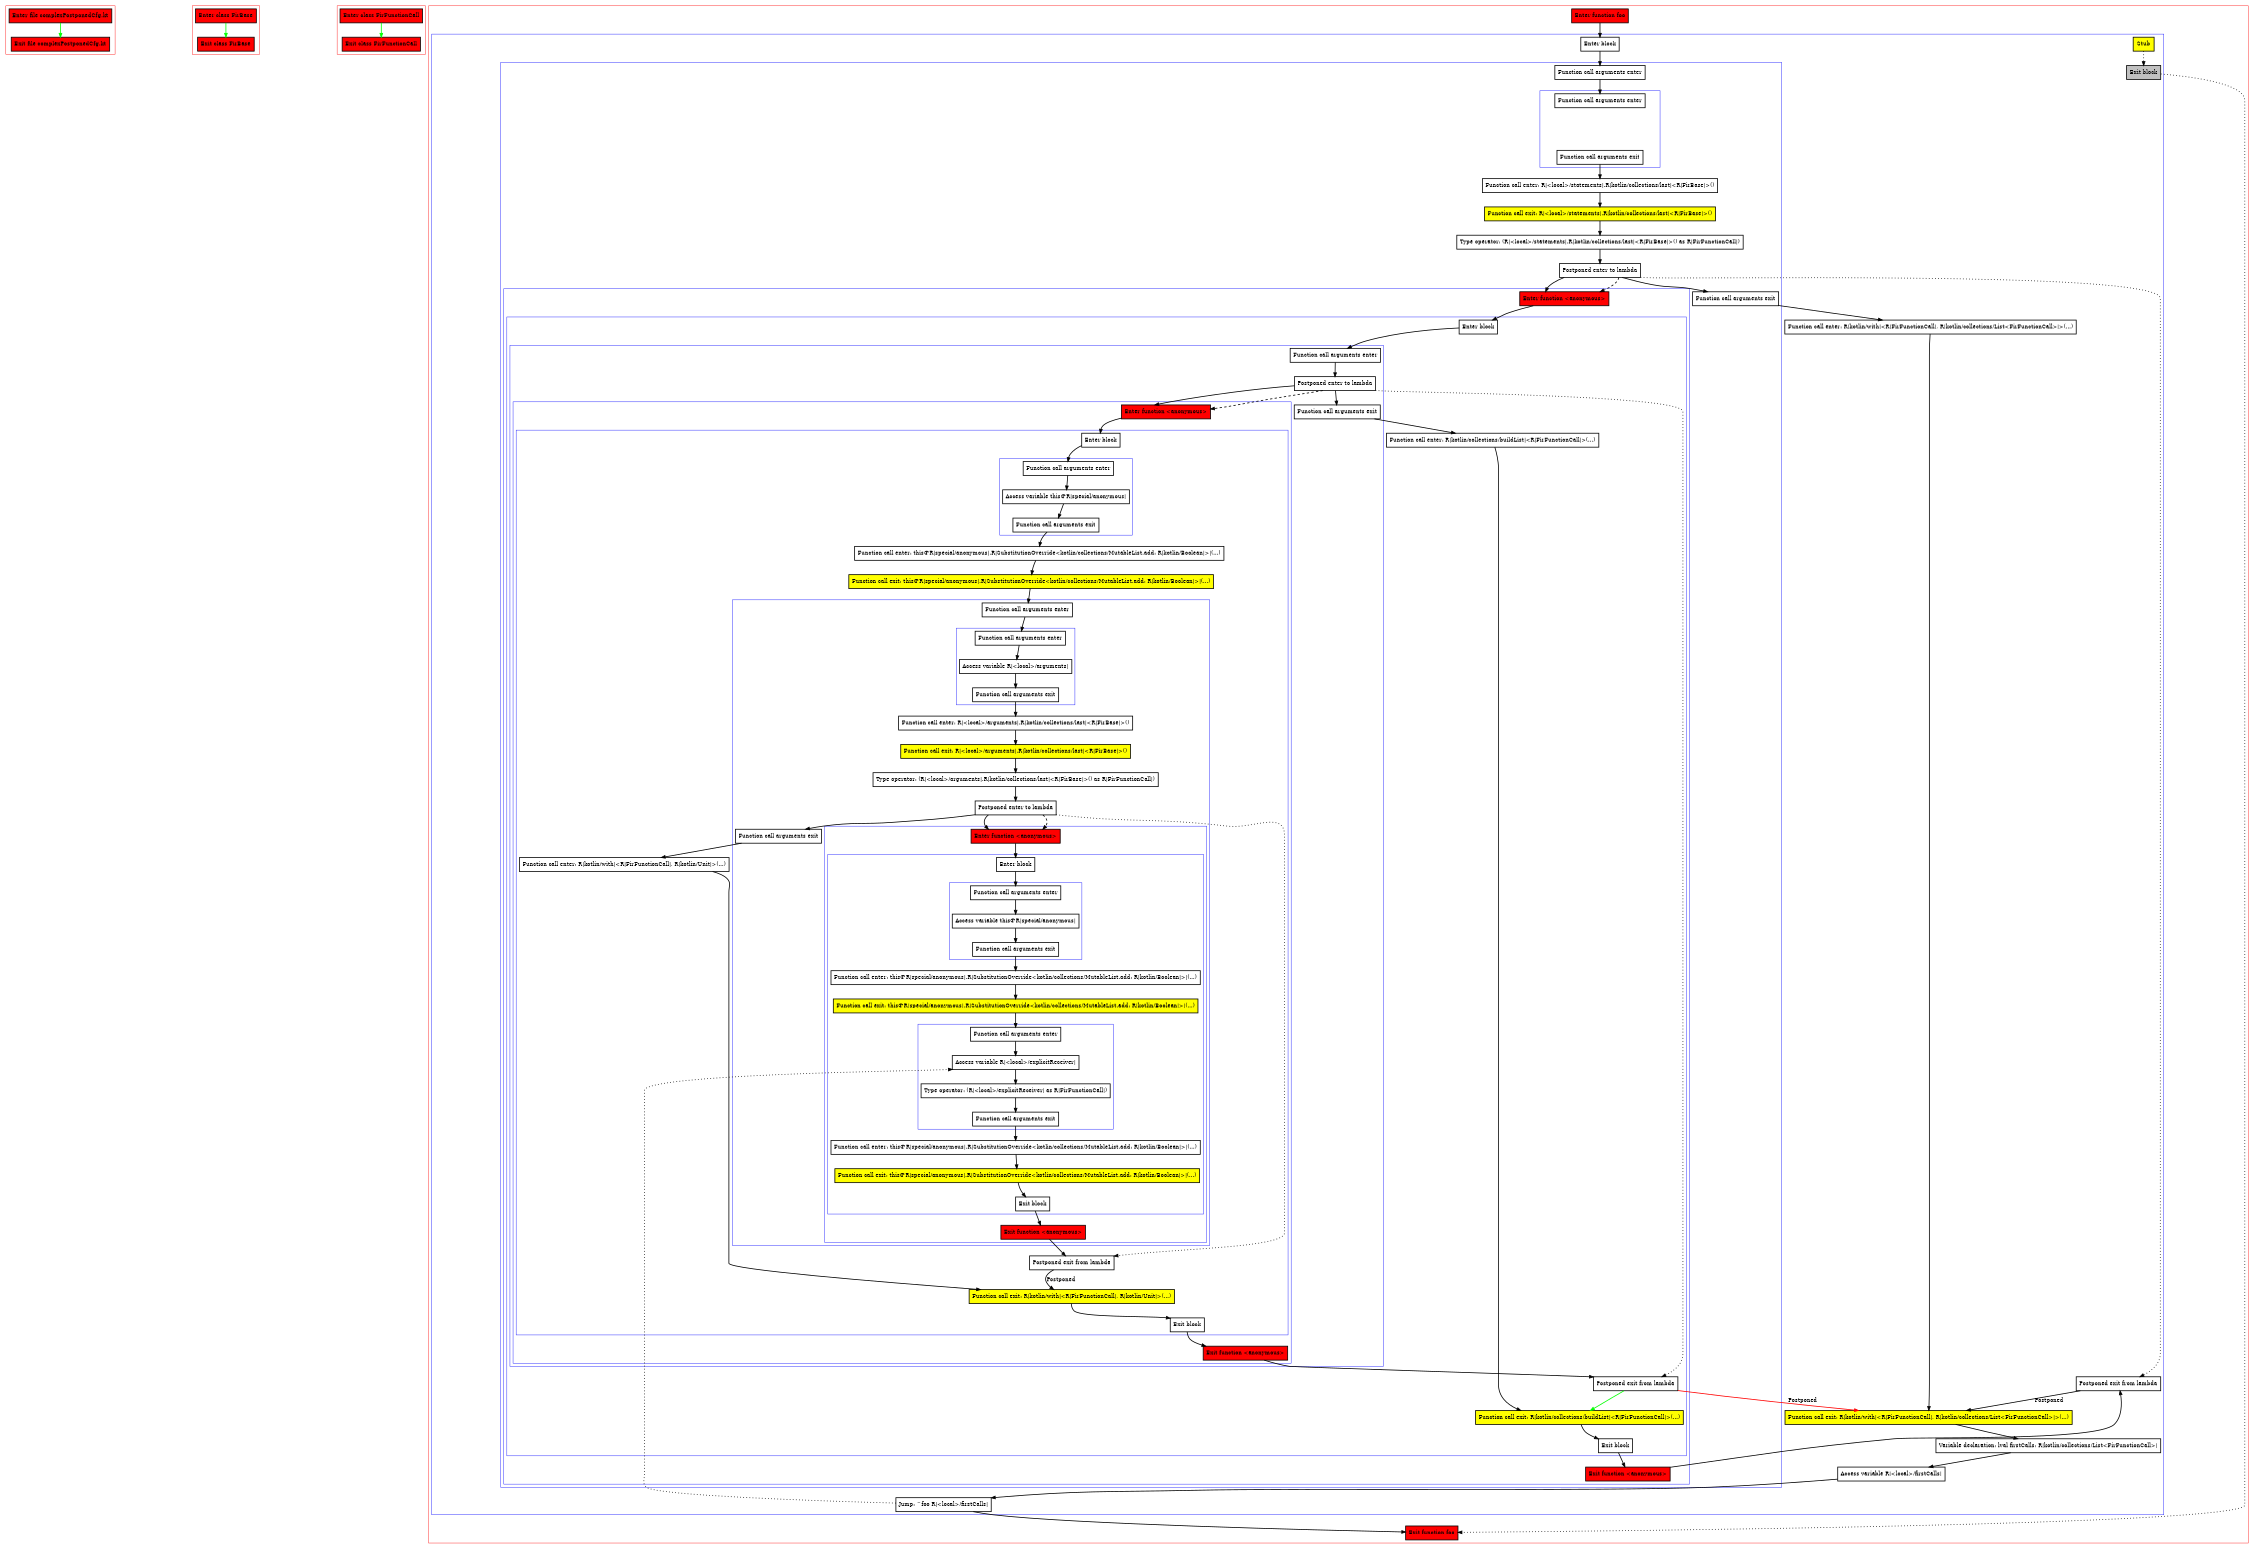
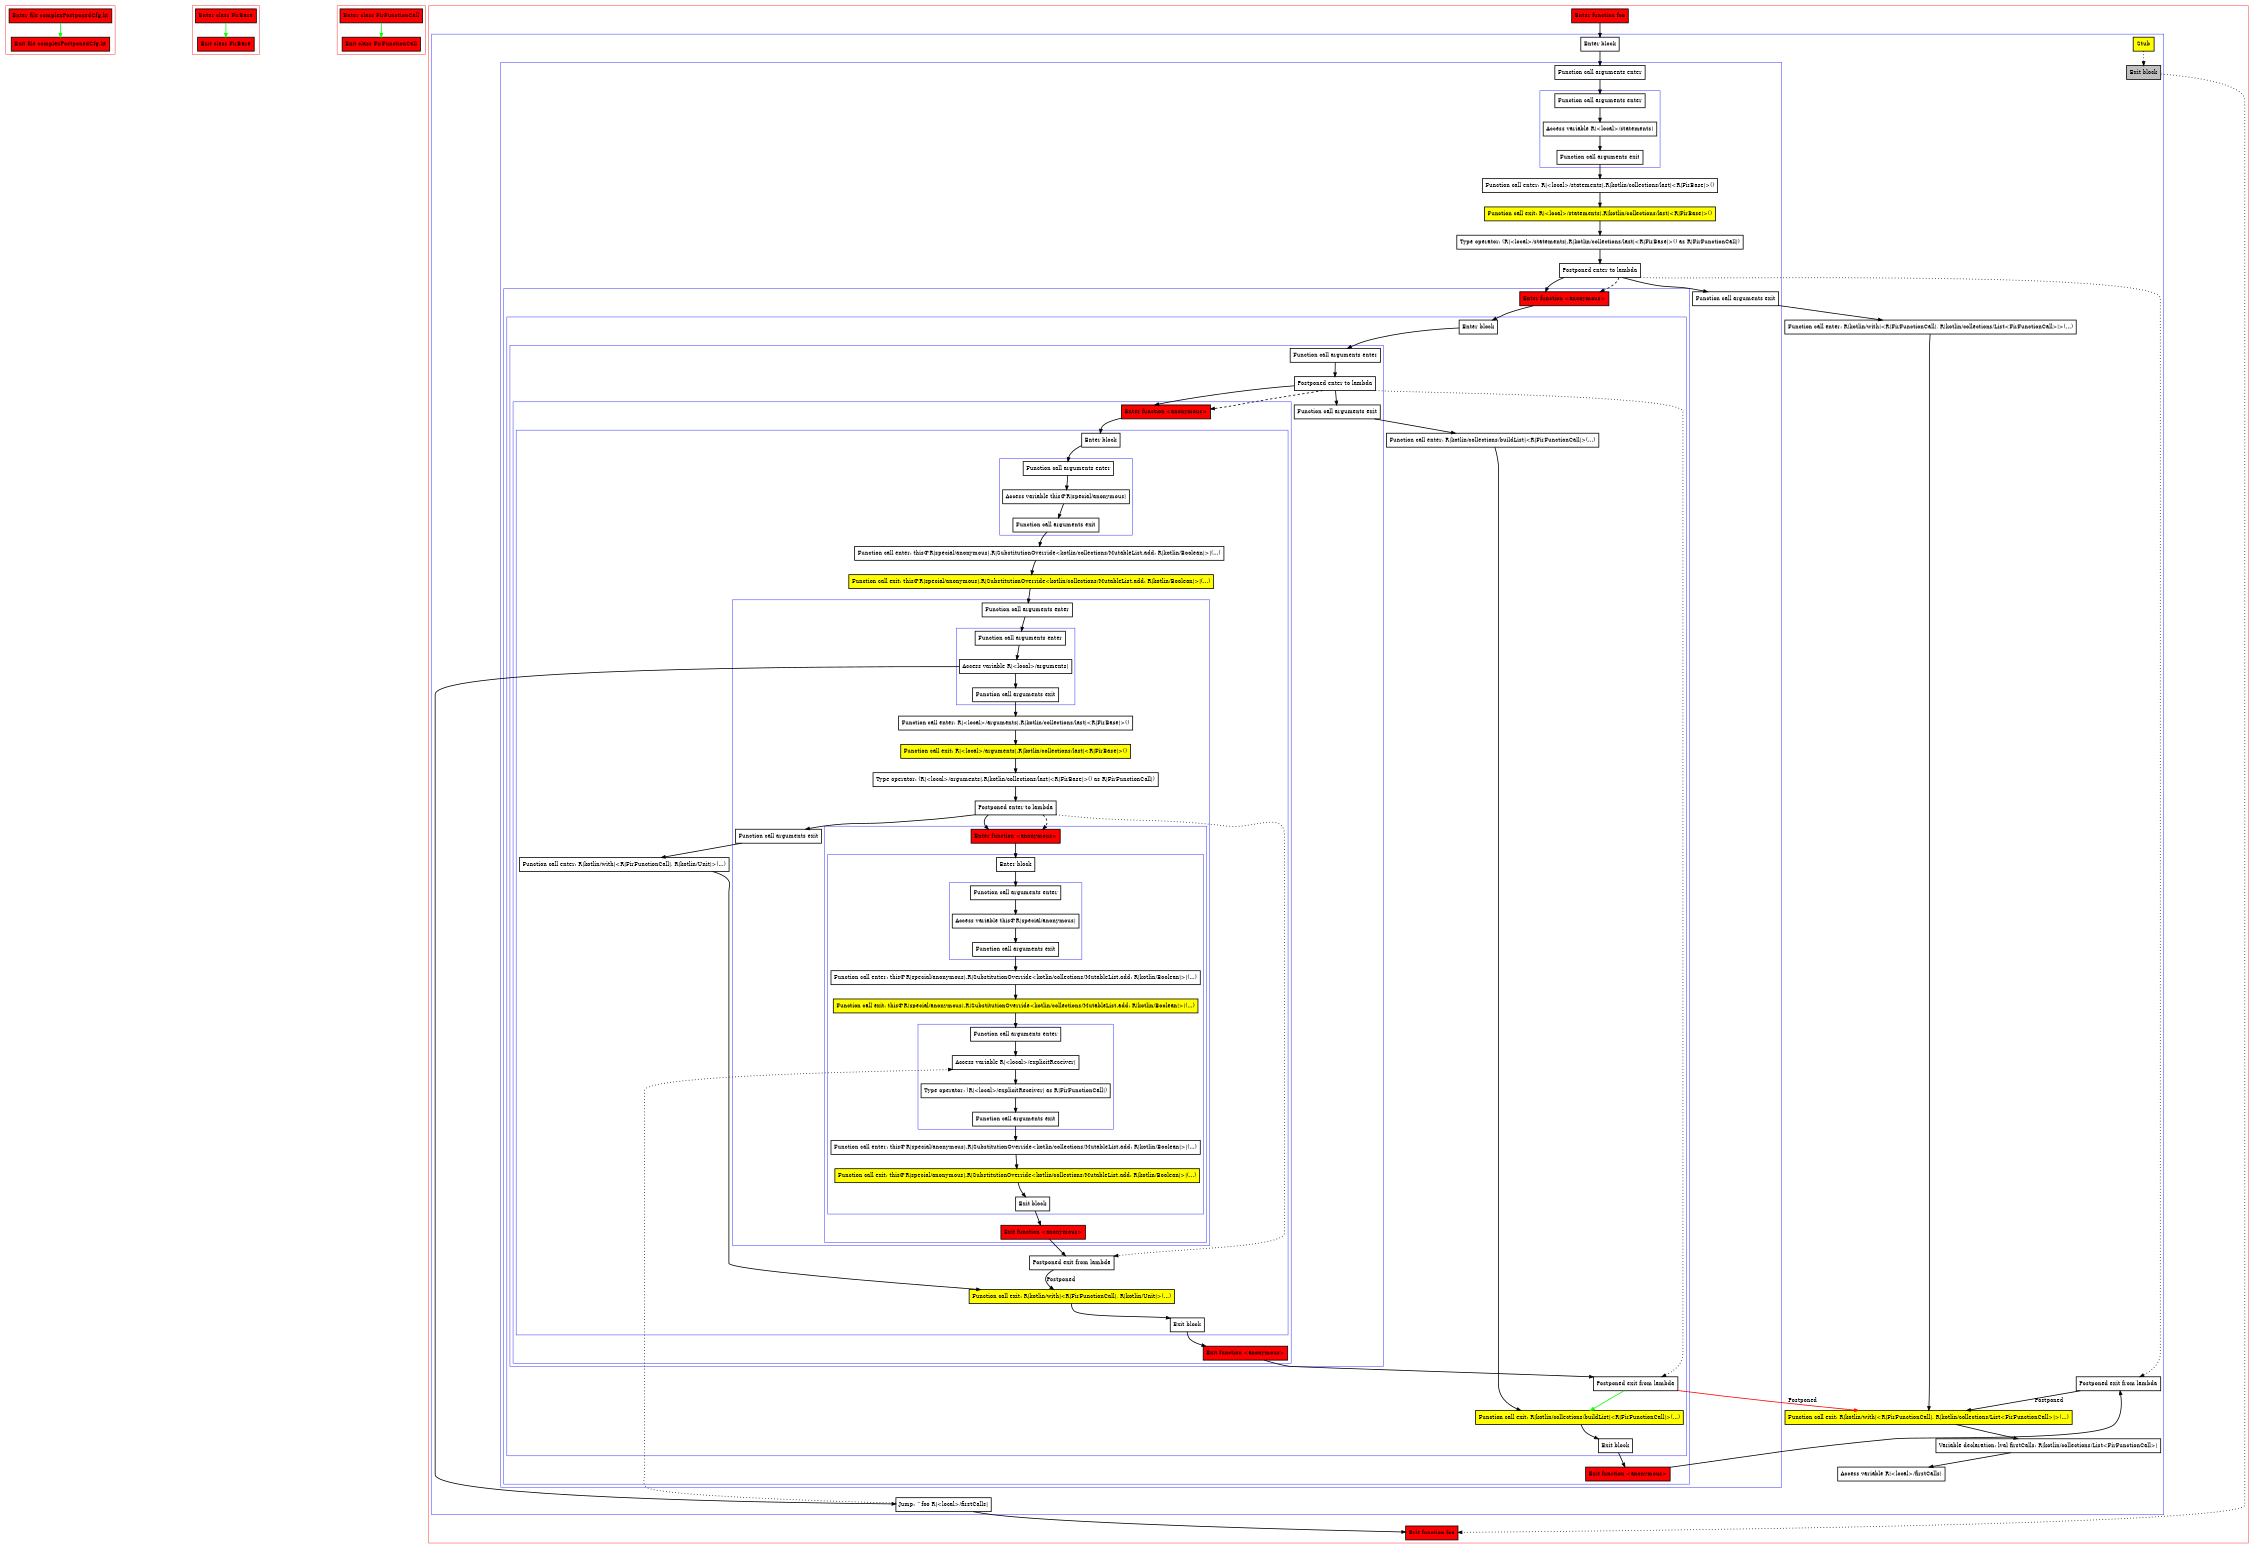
node "Access variable R|<local>/statements|": added
edge "Access variable R|<local>/firstCalls|" -> "Jump: ^foo R|<local>/firstCalls|": now "Access variable R|<local>/arguments|" -> "Jump: ^foo R|<local>/firstCalls|"
